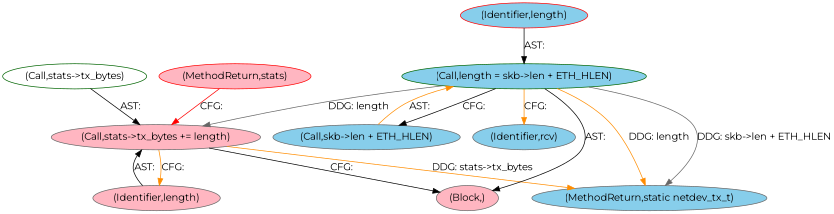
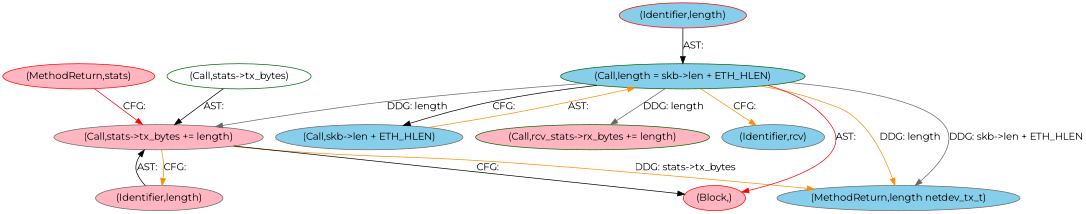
node "(Call,rcv_stats->rx_bytes += length)": added
edge "(Call,length = skb->len + ETH_HLEN)" -> "(Block,)": color black -> red
node "(Block,)": color gray40 -> red
node "(MethodReturn,static netdev_tx_t)": label "(MethodReturn,static netdev_tx_t)" -> "(MethodReturn,length netdev_tx_t)"
